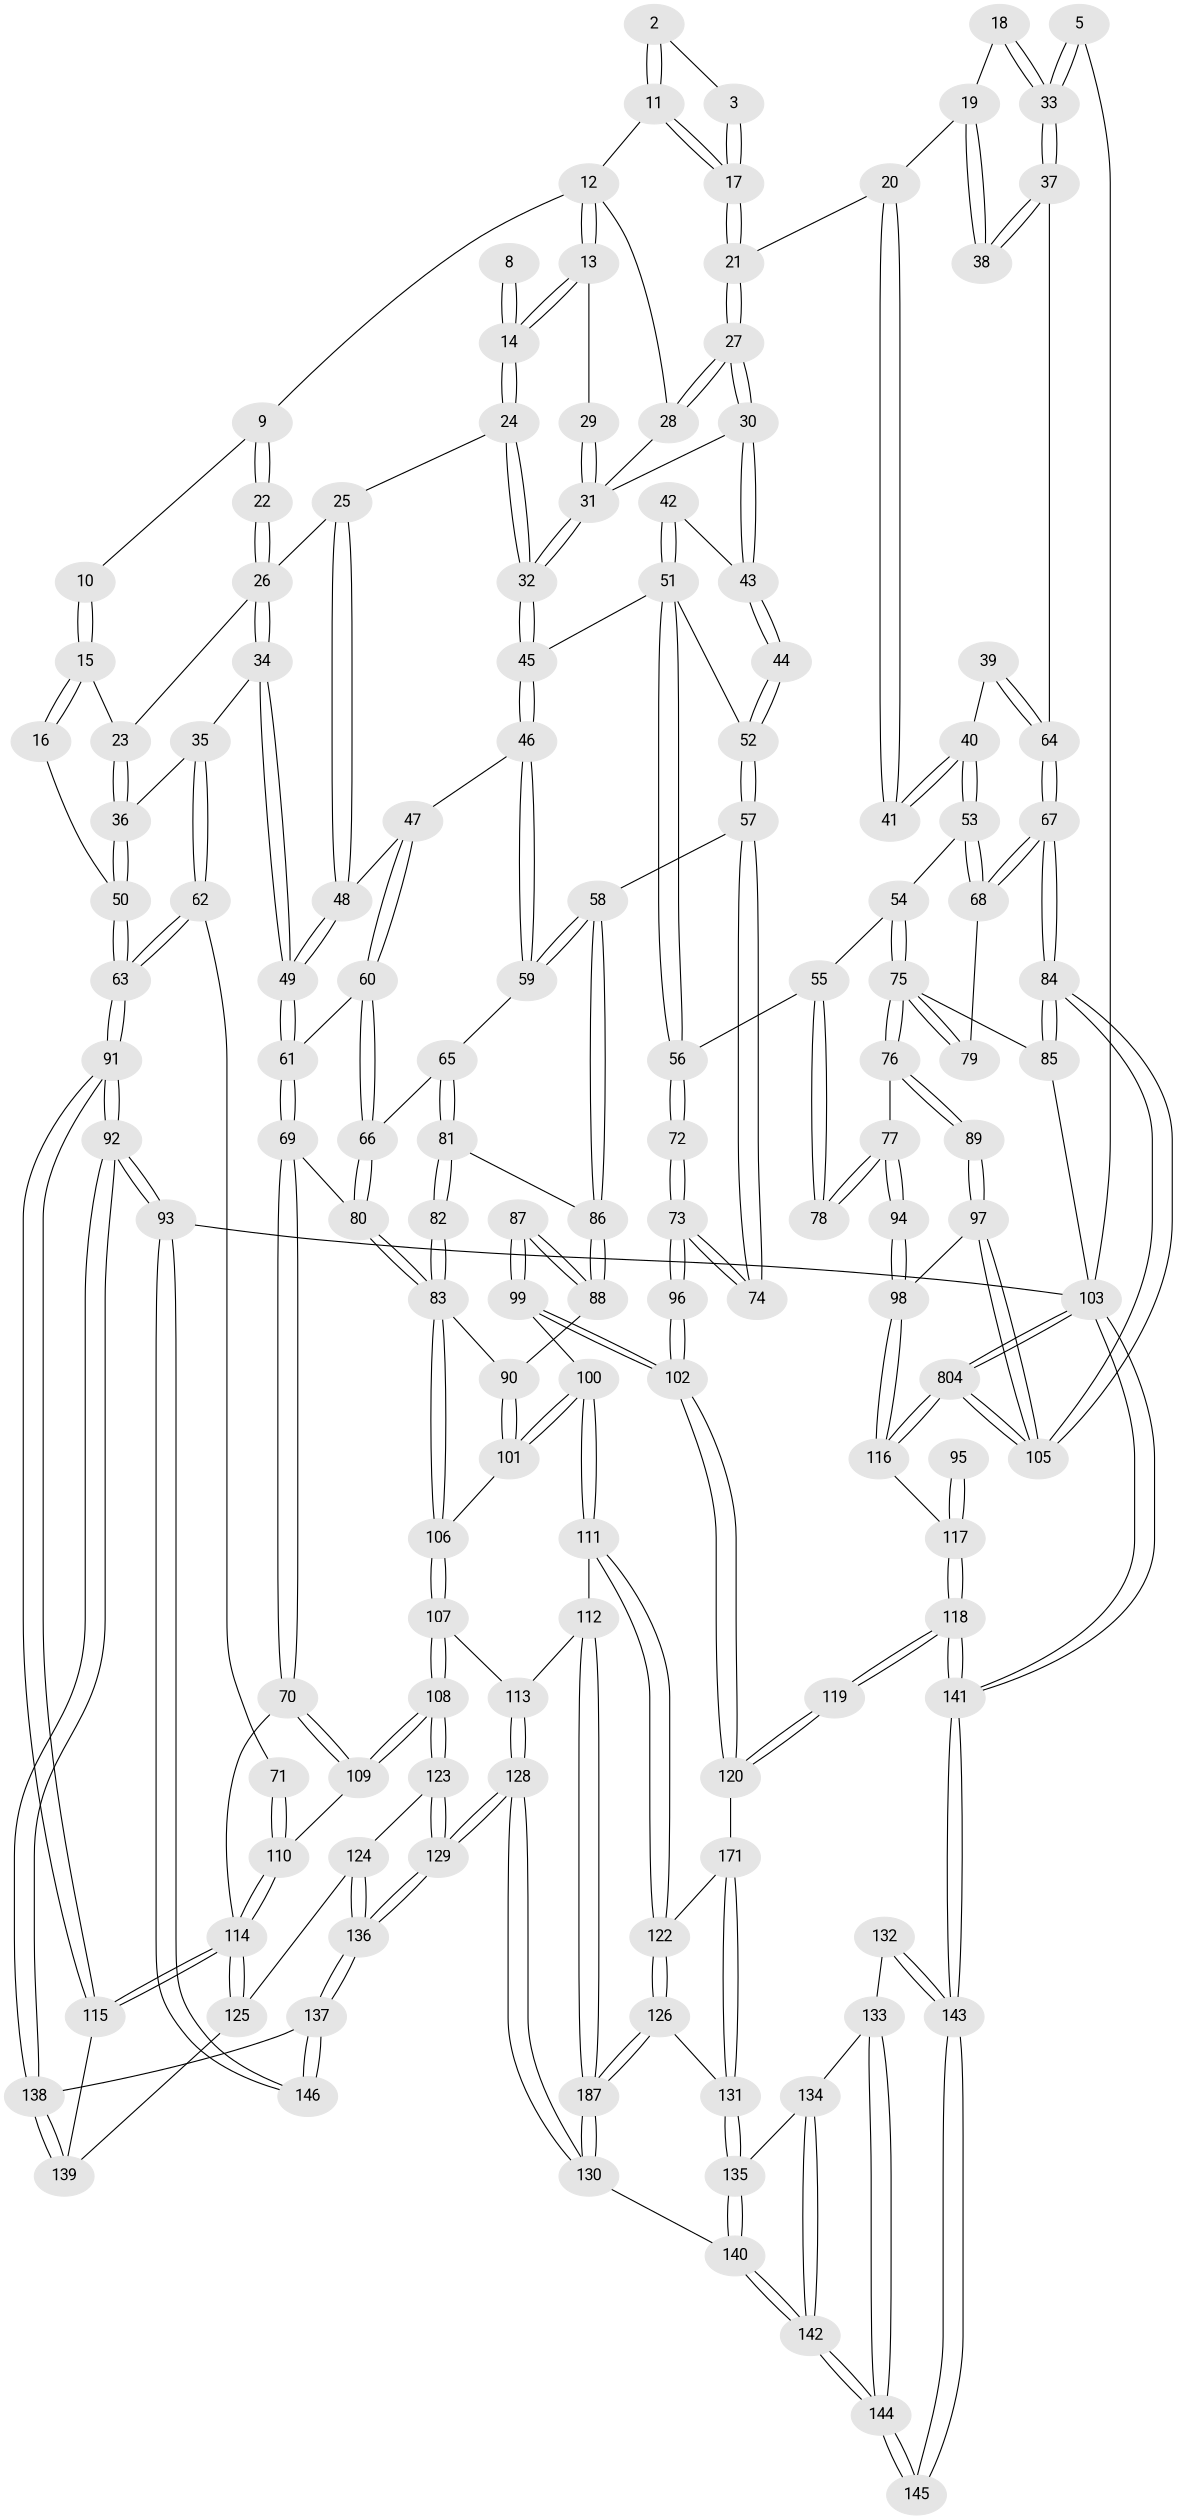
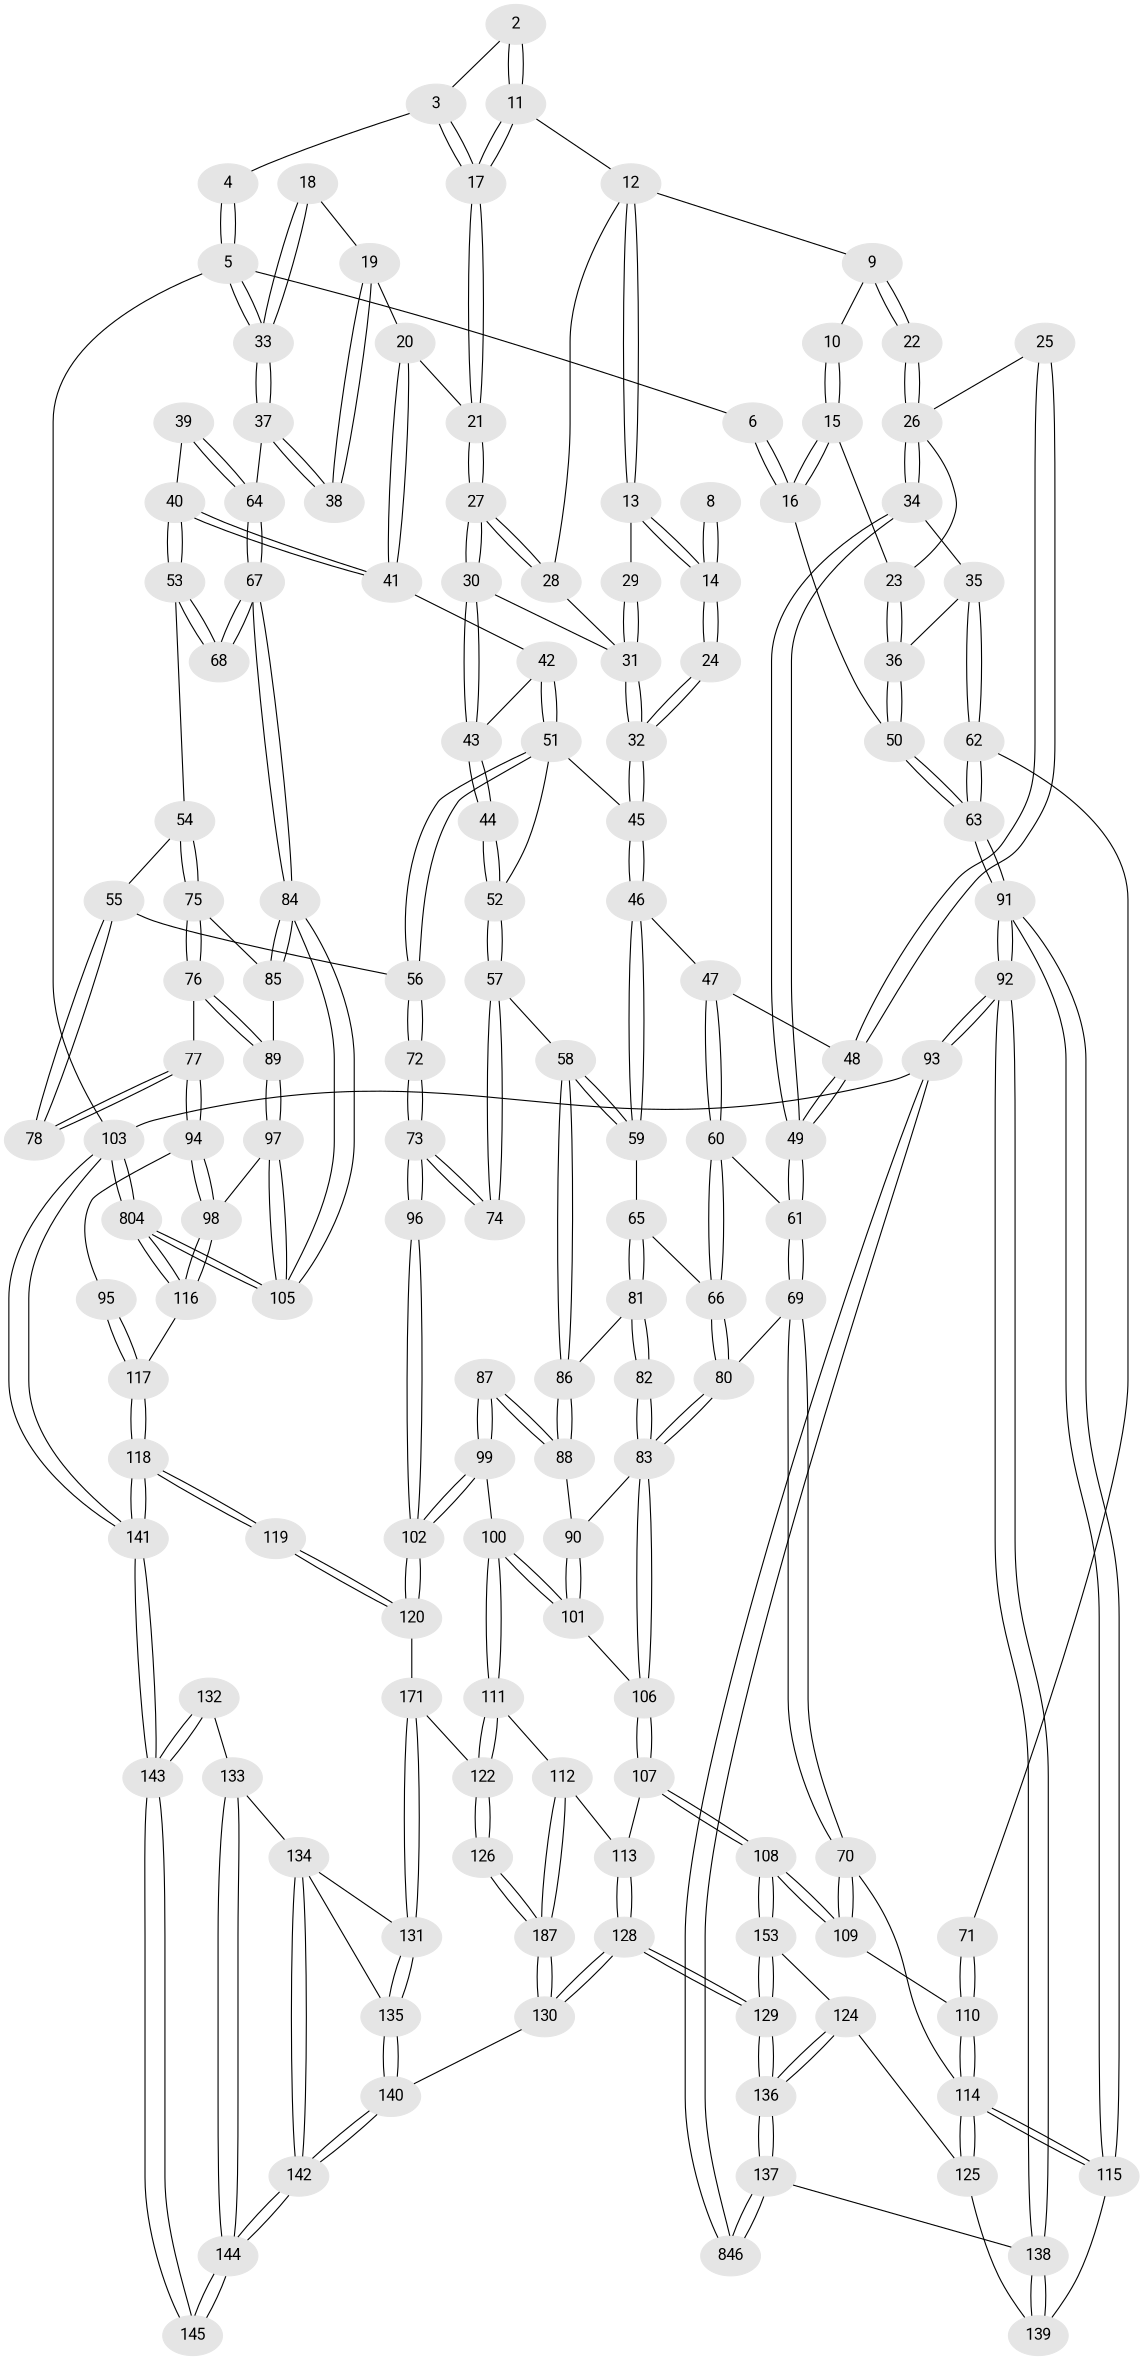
node "4": added
node "6": added
edge "24" -- "25": removed
edge "41" -- "42": added
node "79": removed
edge "85" -- "103": now "85" -- "89"
edge "94" -- "95": added
node "123": label "123" -> "153"
edge "126" -- "131": now "134" -- "131"
node "146": label "146" -> "846"
